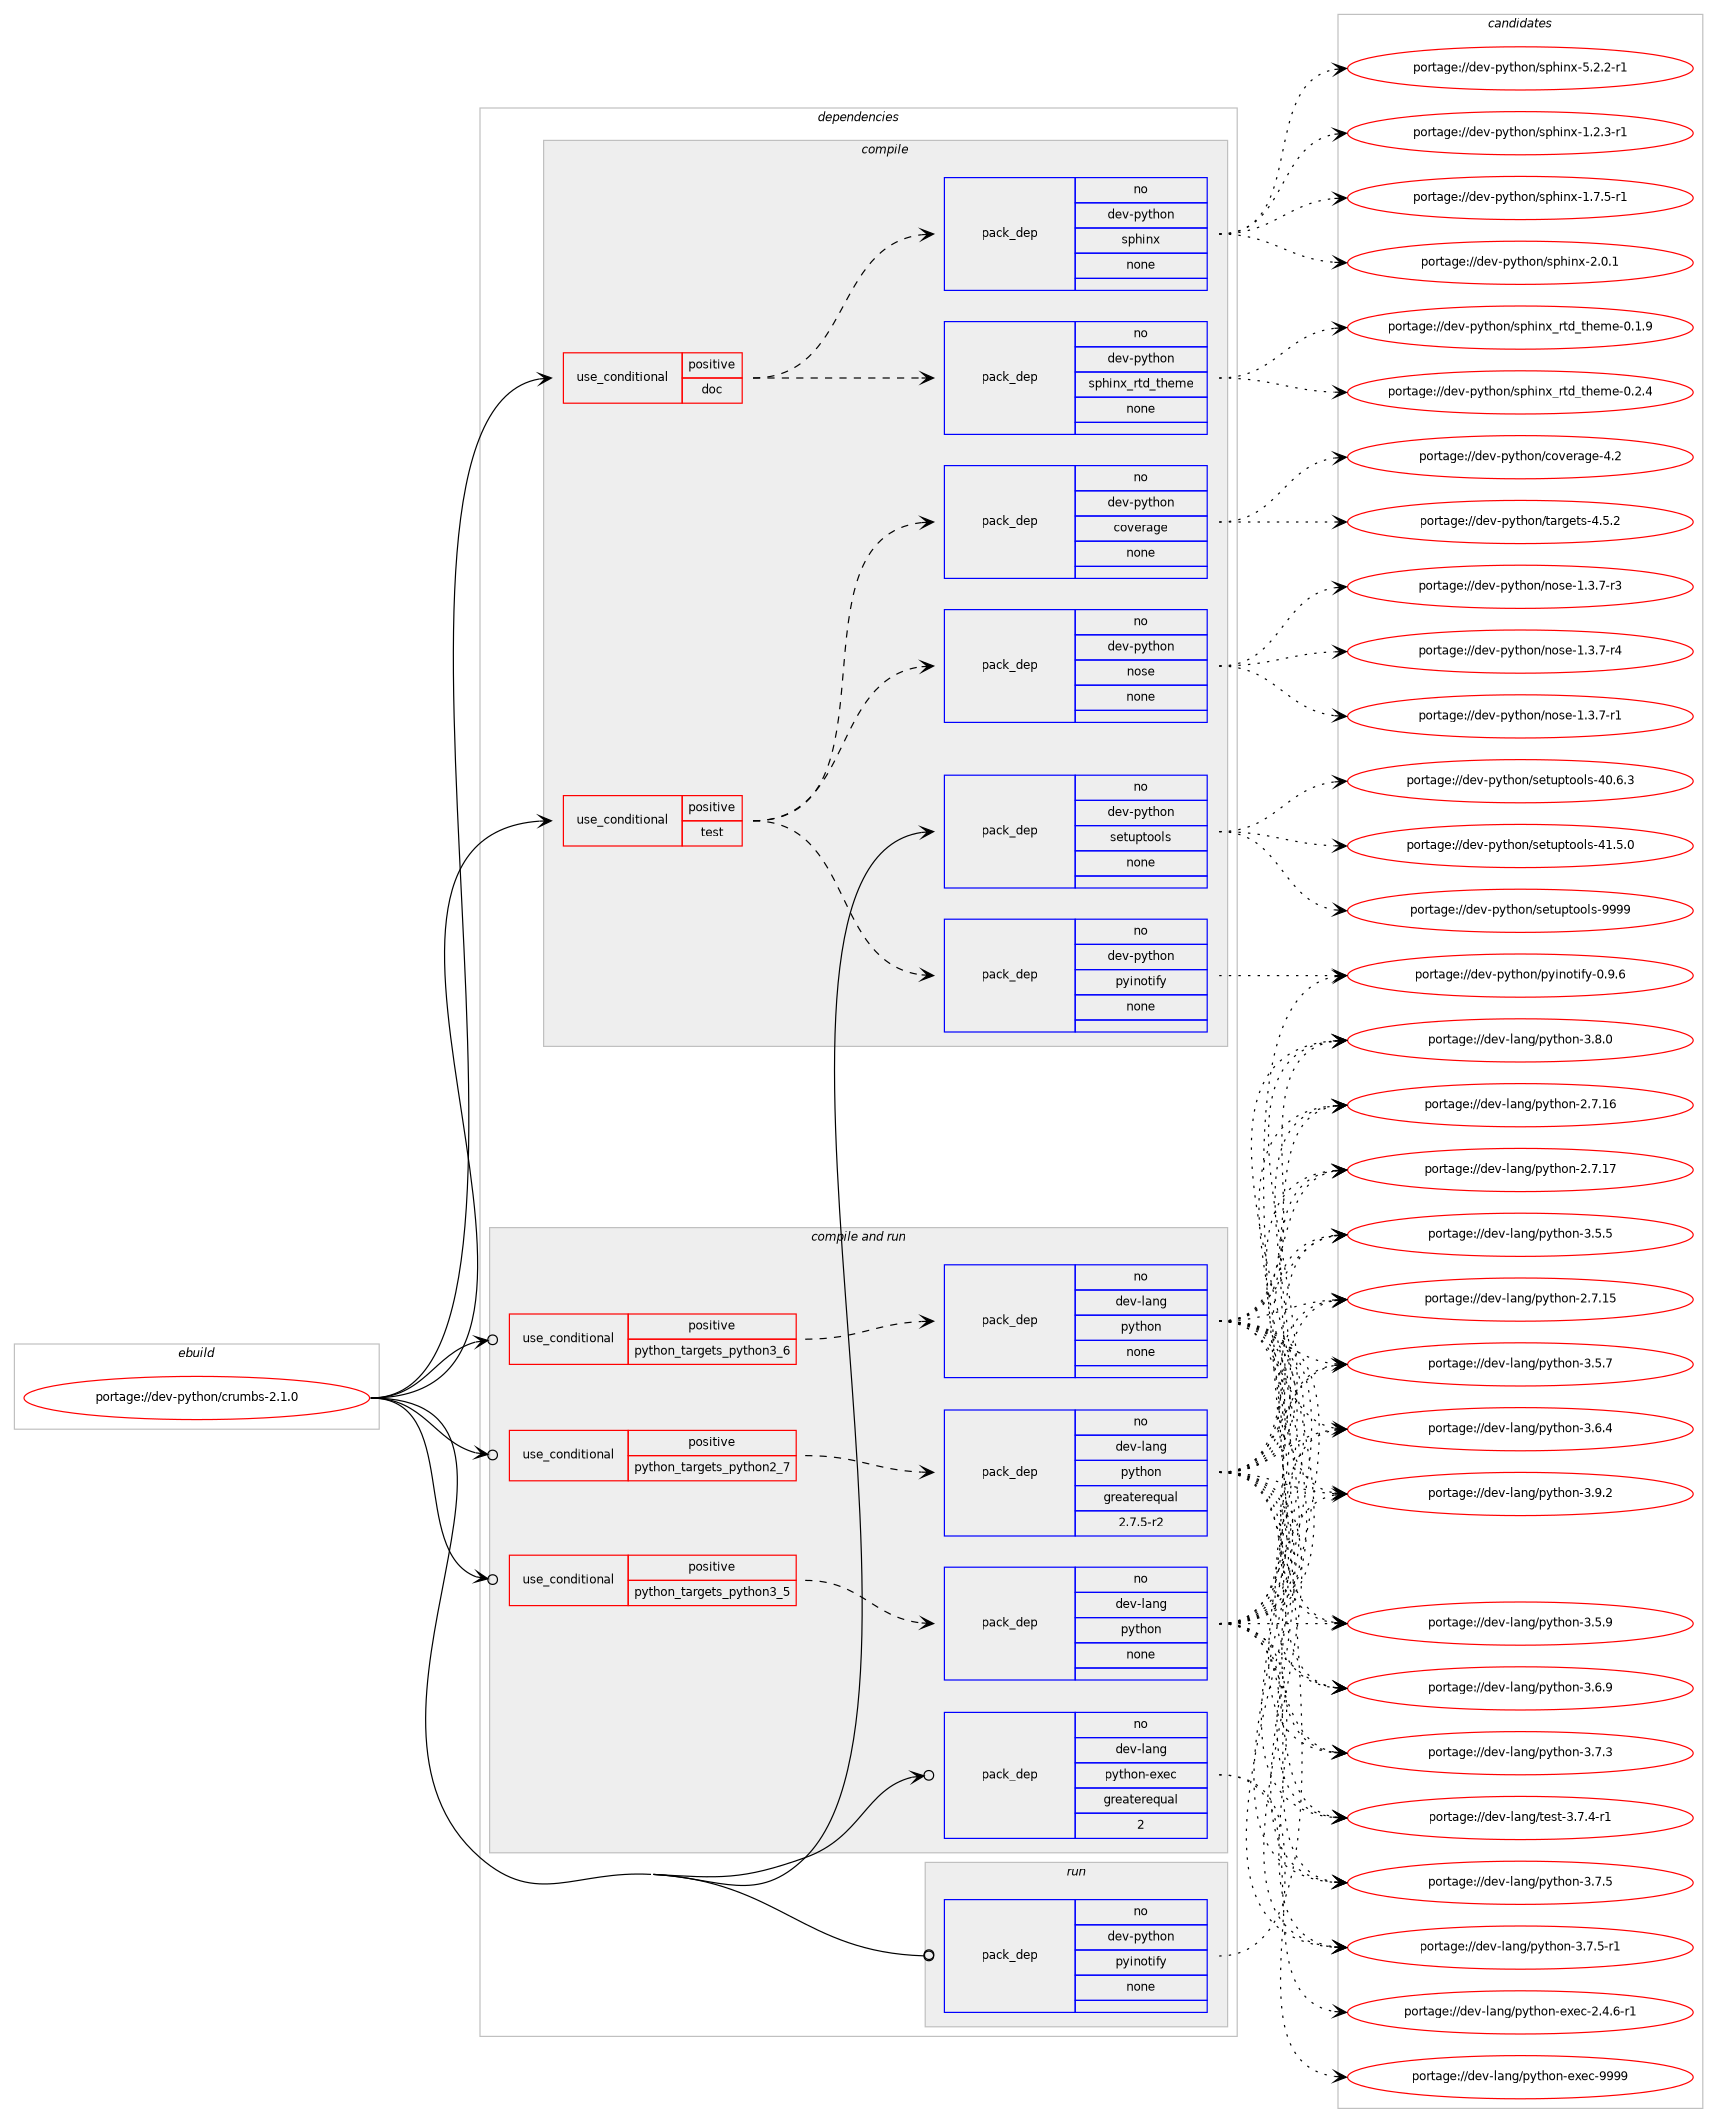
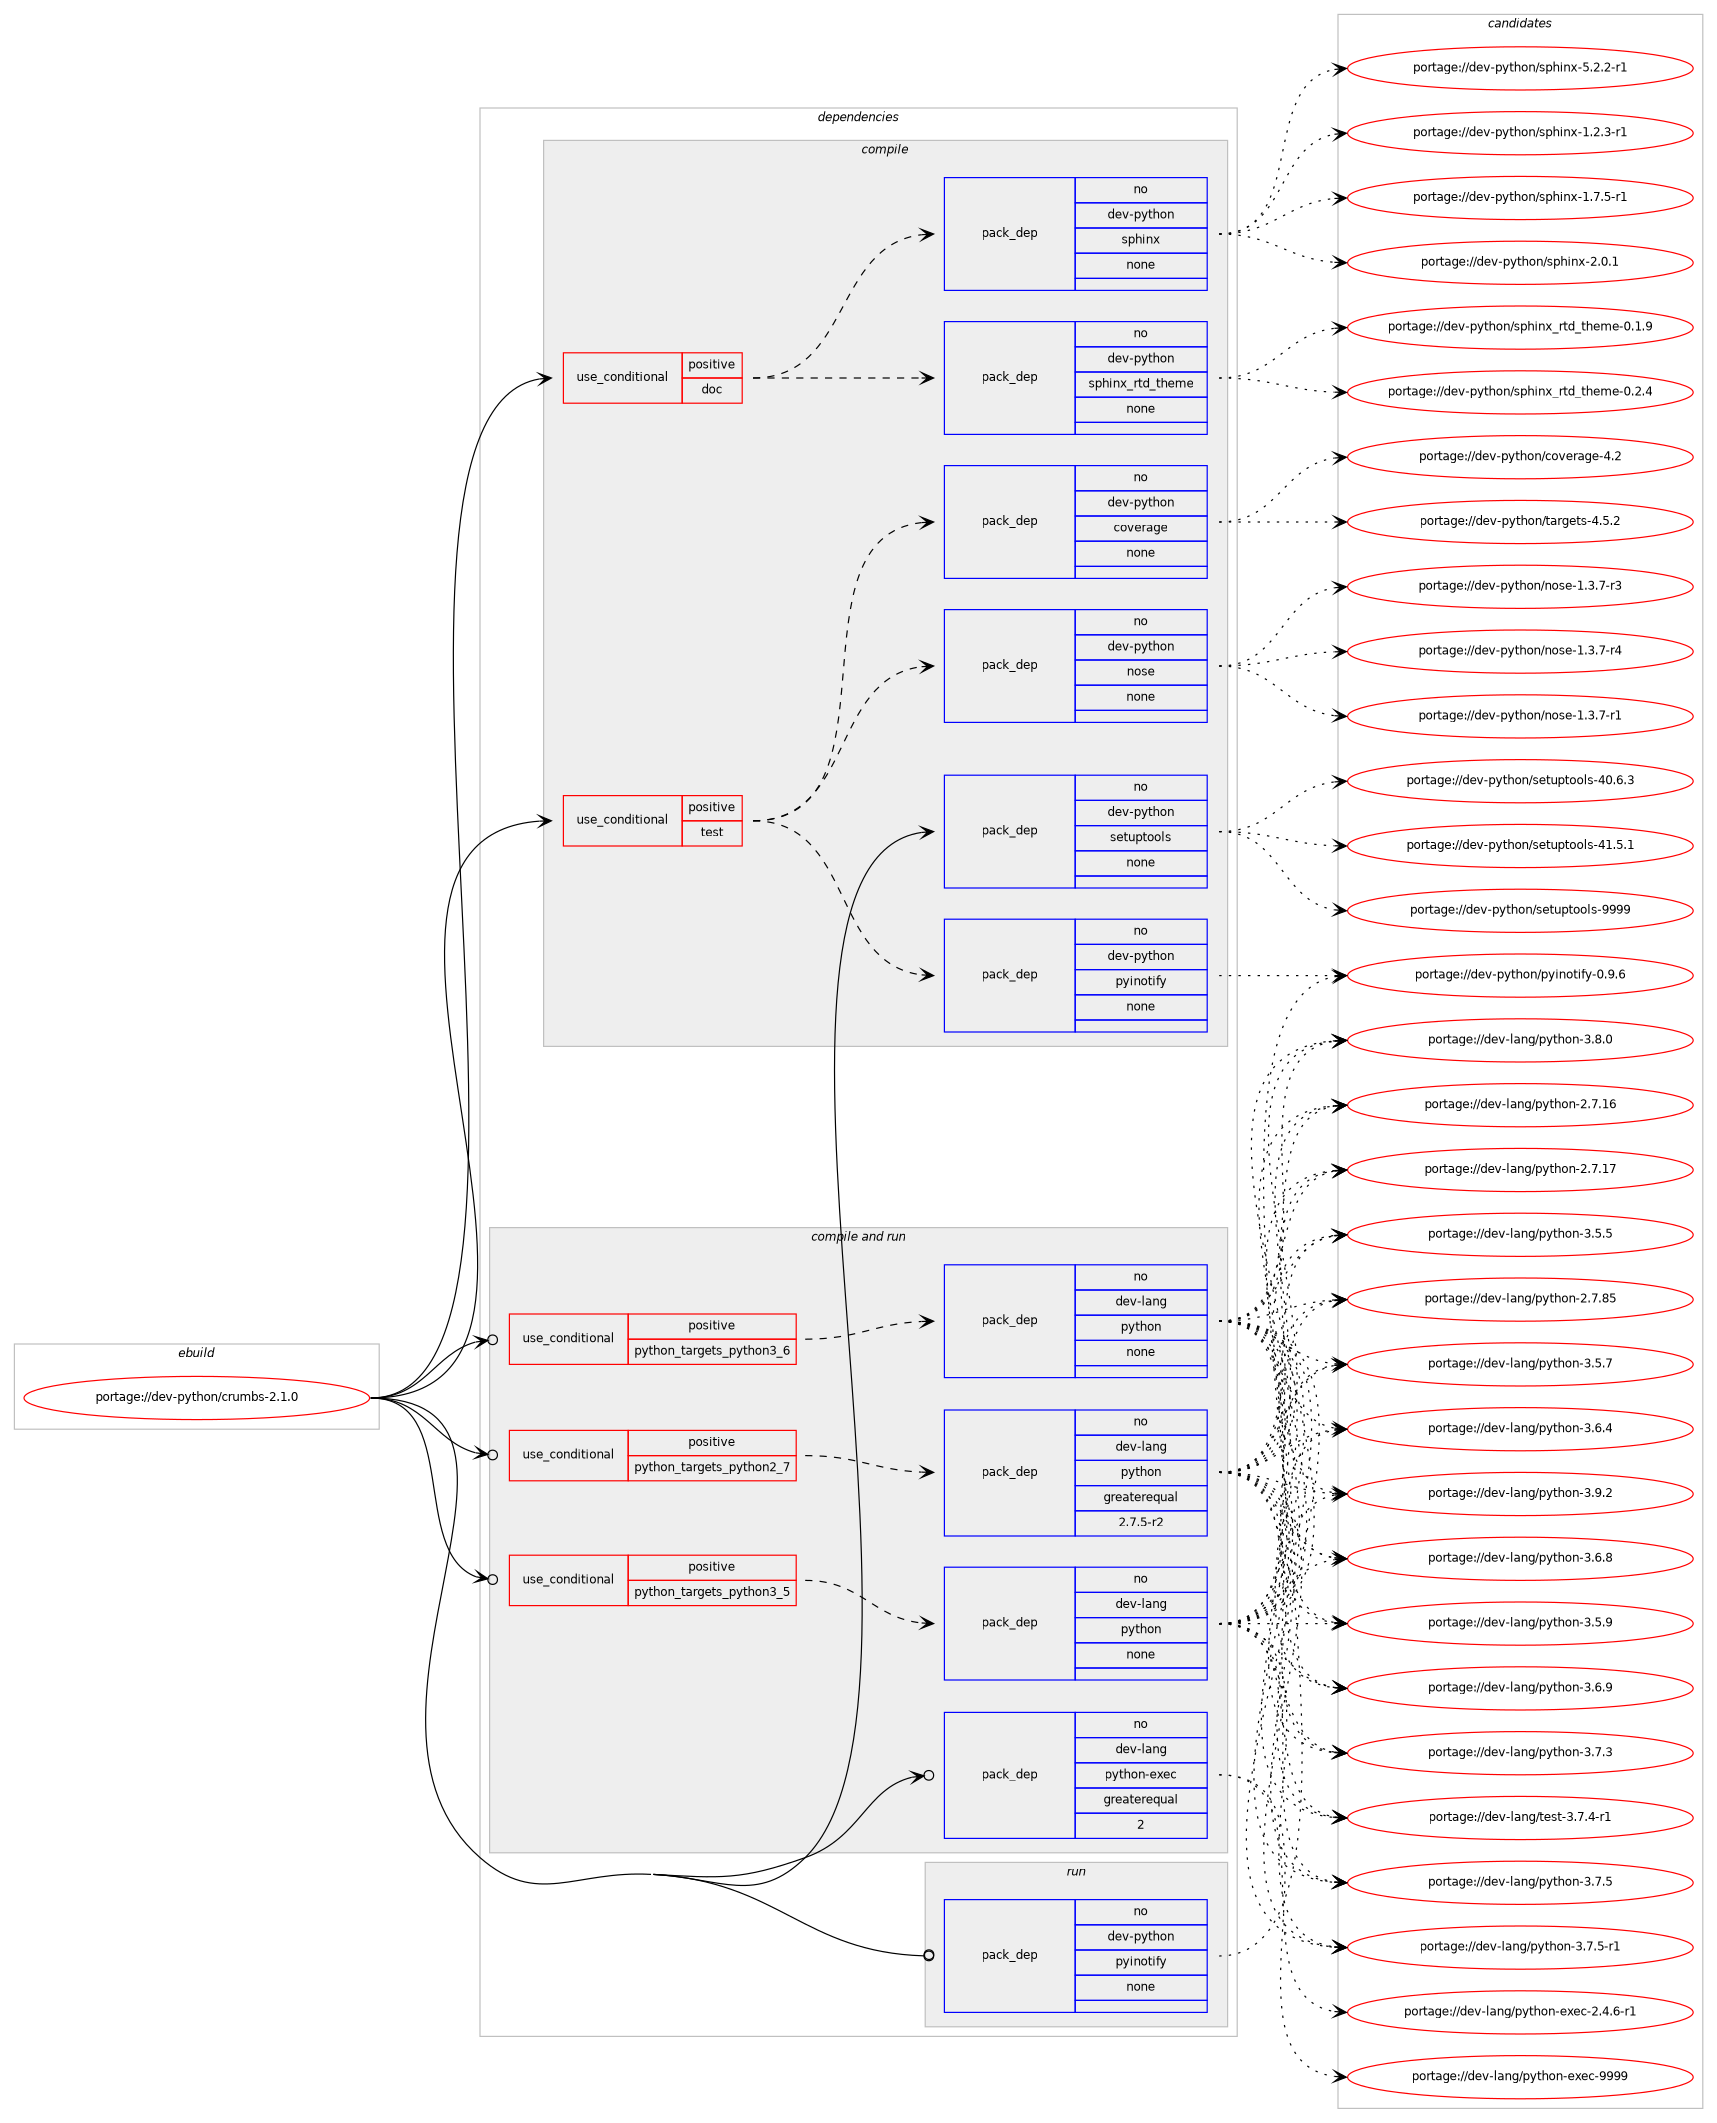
node "portage://dev-python/setuptools-41.5.0": label "portage://dev-python/setuptools-41.5.0" -> "portage://dev-python/setuptools-41.5.1"
node "portage://dev-lang/python-2.7.15": label "portage://dev-lang/python-2.7.15" -> "portage://dev-lang/python-2.7.85"
node "portage://dev-lang/python-3.6.8": added
